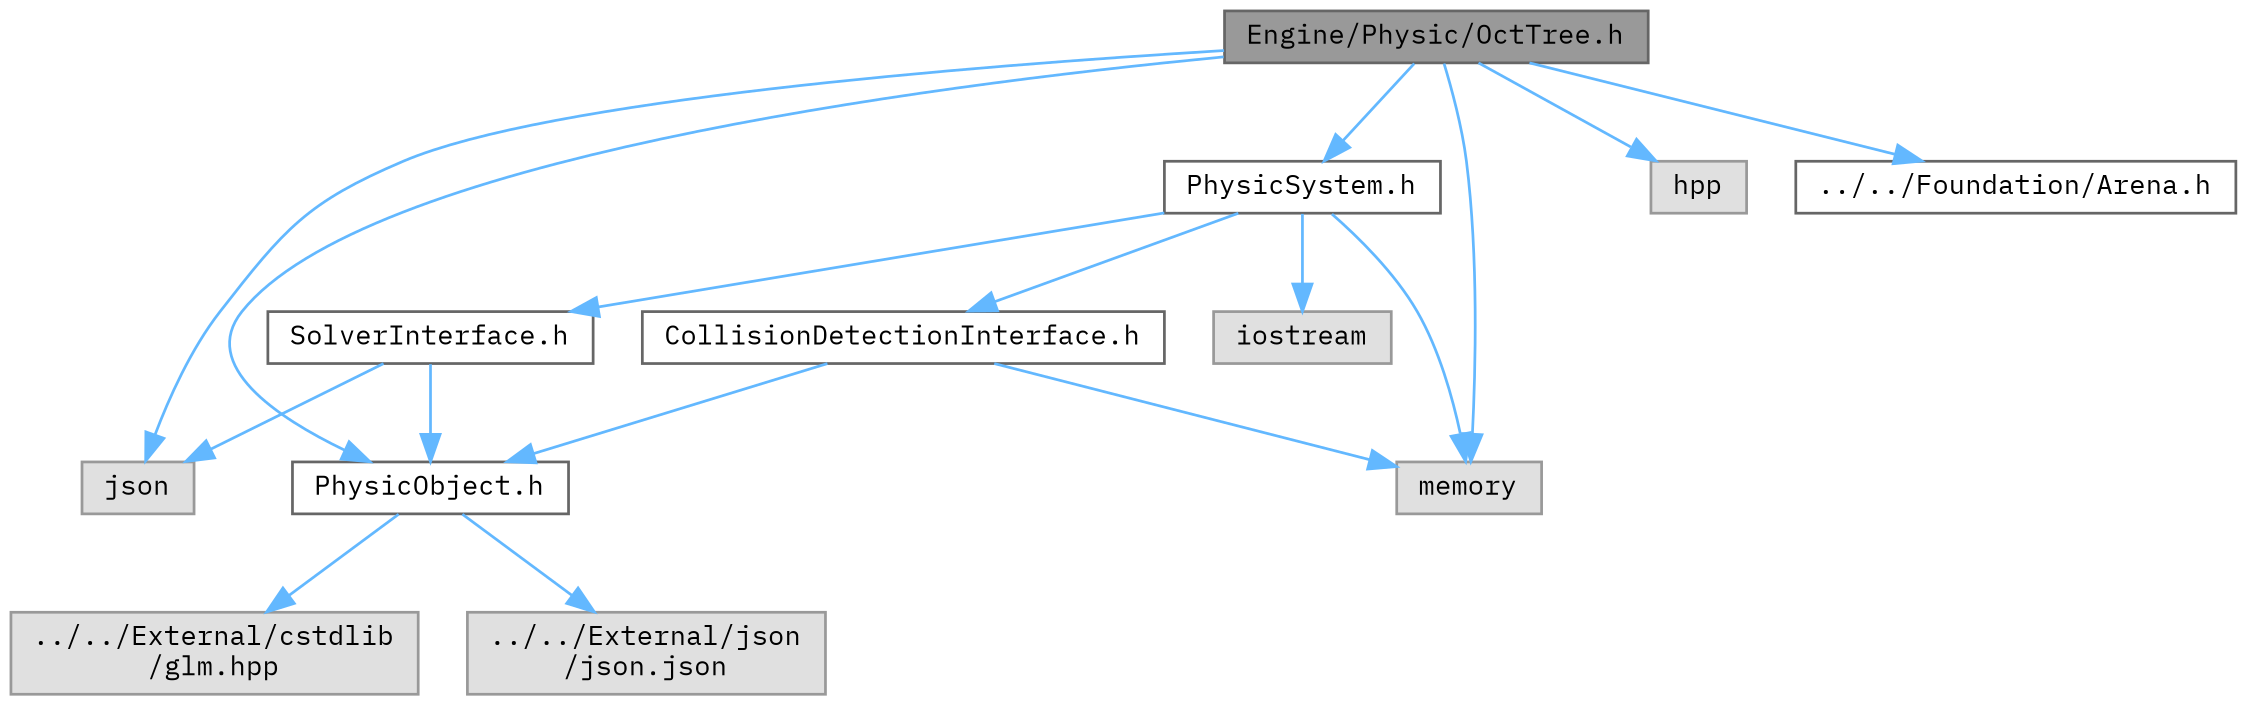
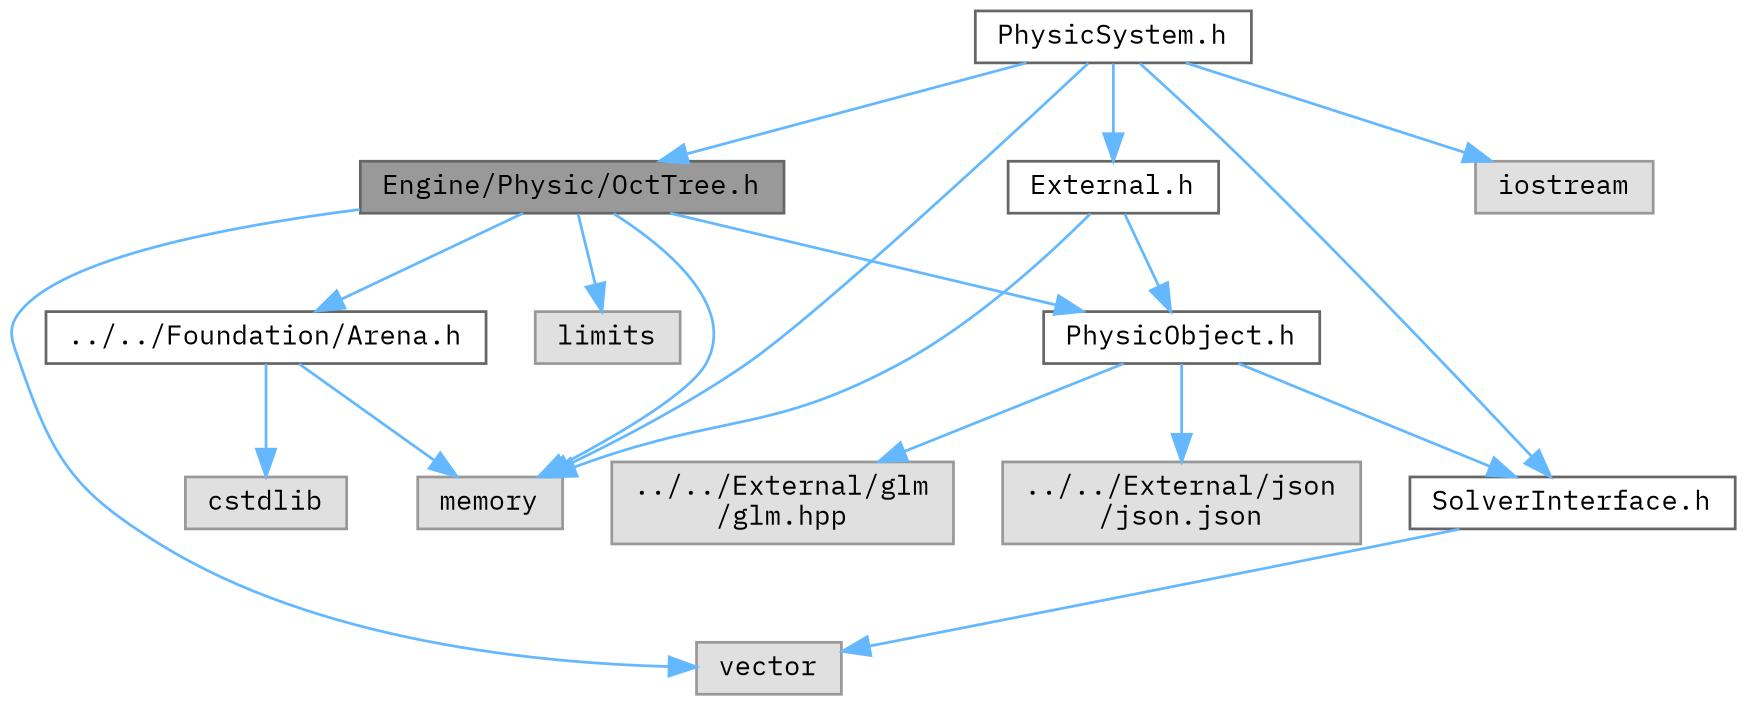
edge "Engine/Physic/OctTree.h" -> "PhysicSystem.h": reversed
node "hpp": label "hpp" -> "limits"
node "CollisionDetectionInterface.h": label "CollisionDetectionInterface.h" -> "External.h"
edge "SolverInterface.h" -> "PhysicObject.h": reversed
edge "../../Foundation/Arena.h" -> "memory": added
node "json": label "json" -> "vector"
node "cstdlib": added
node "../../External/cstdlib /glm.hpp": label "../../External/cstdlib /glm.hpp" -> "../../External/glm /glm.hpp"
